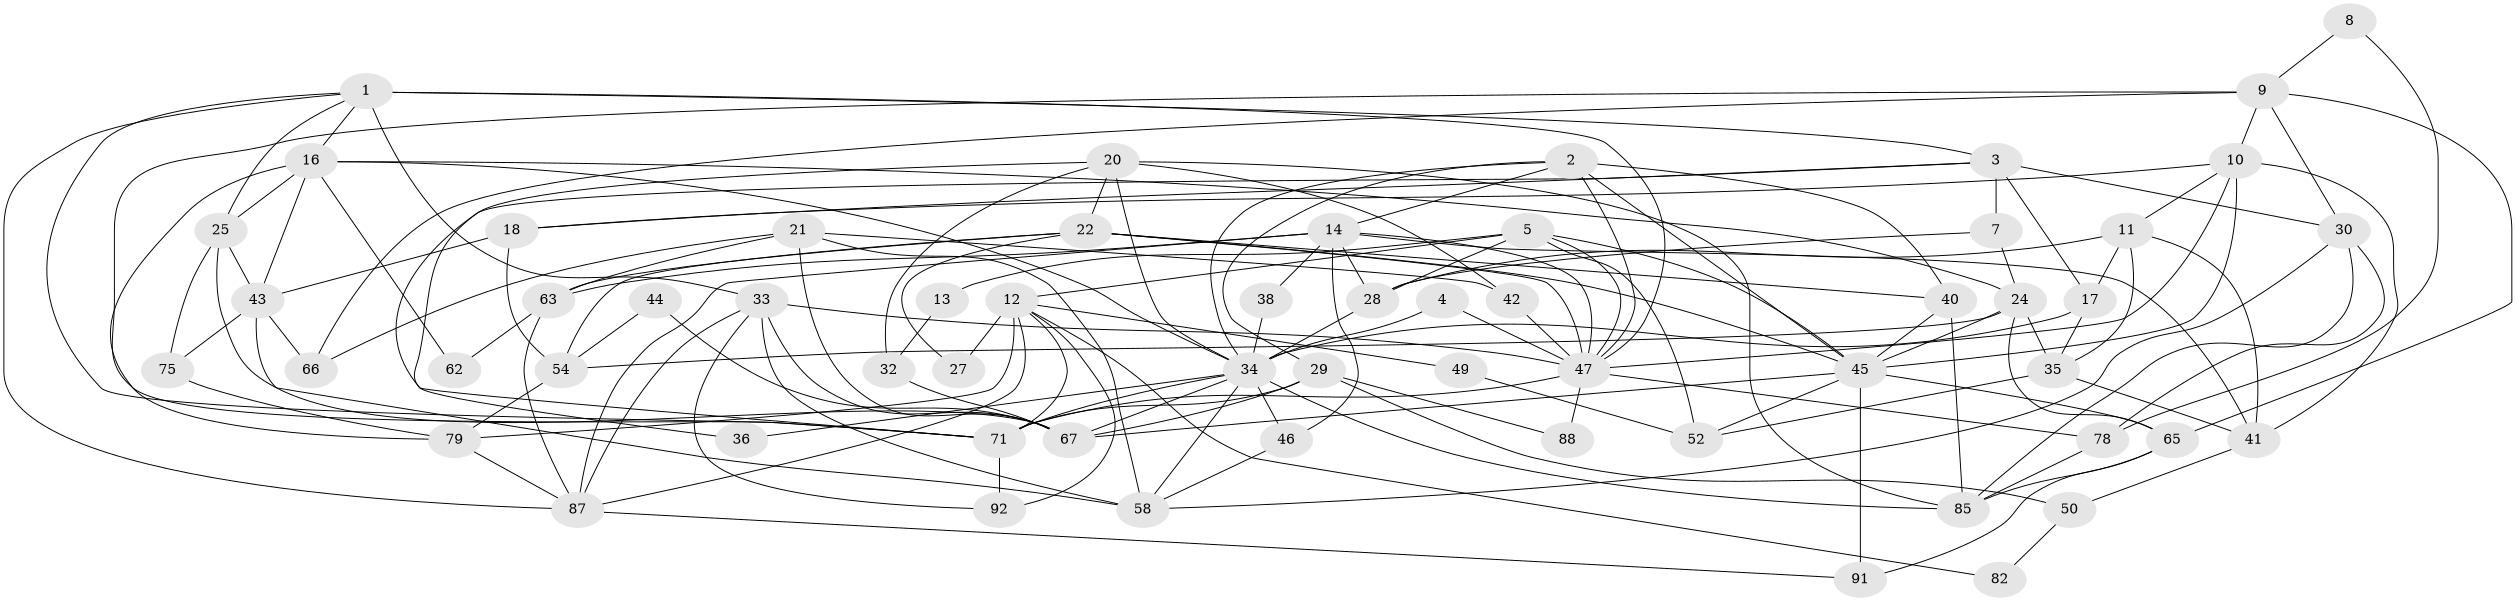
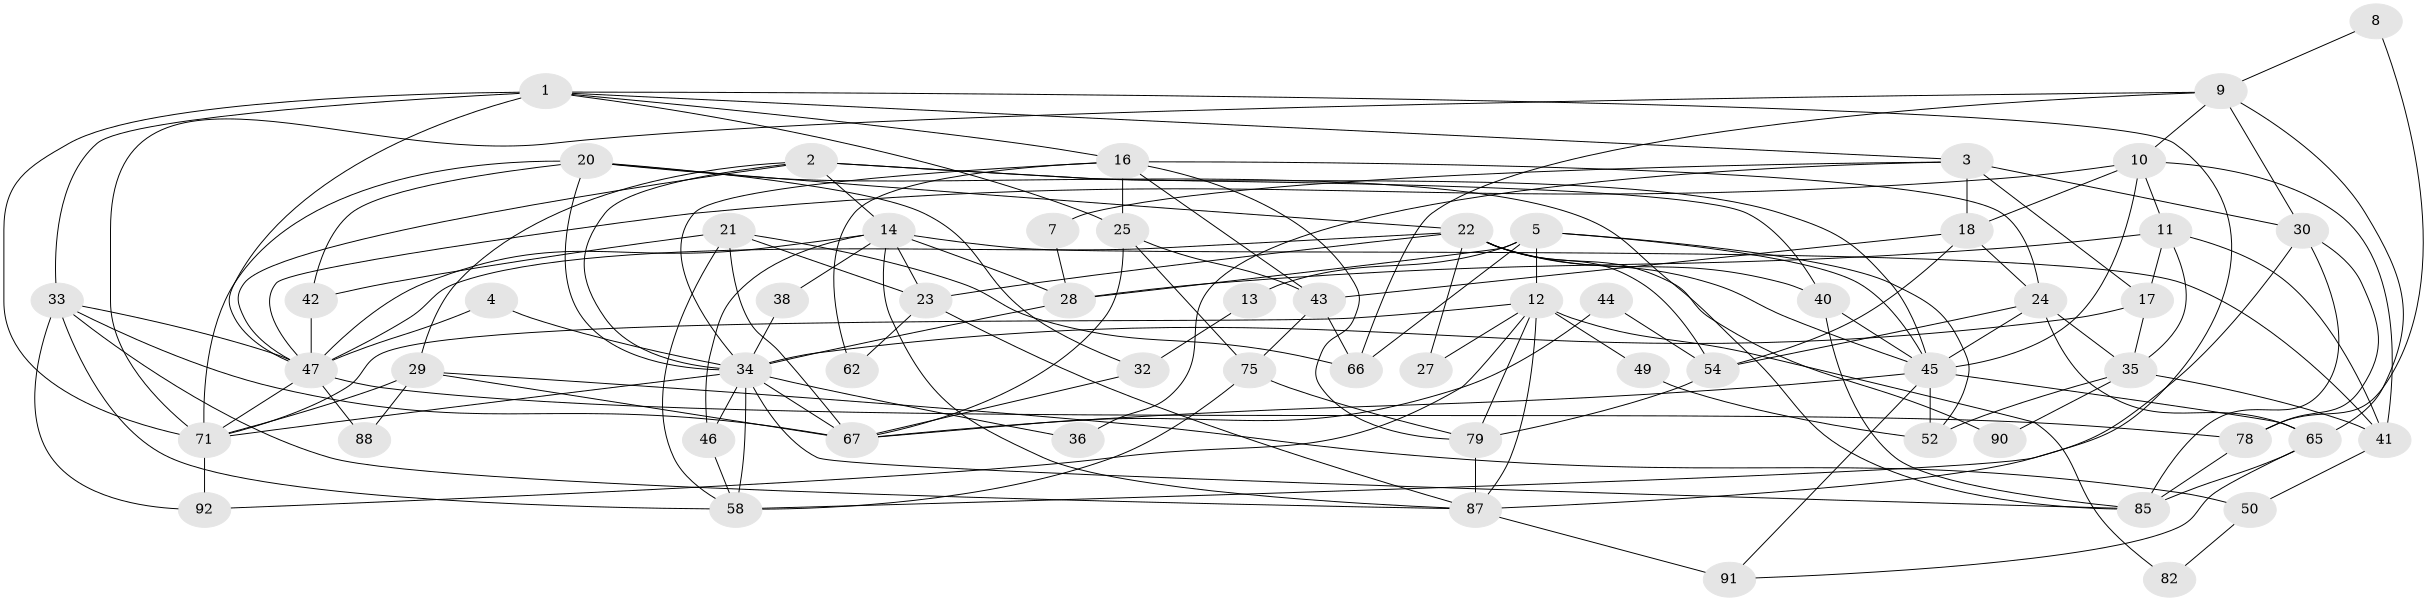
edge "7" -- "24": now "18" -- "24"
edge "5" -- "47": now "5" -- "66"
node "63": label "63" -> "23"
node "90": added
edge "43" -- "58": now "75" -- "58"
